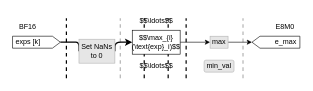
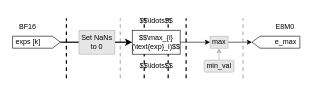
node "Set NaNs to 0": moved (97, 51) -> (97, 42)
edge "min_val" -> "max": added
